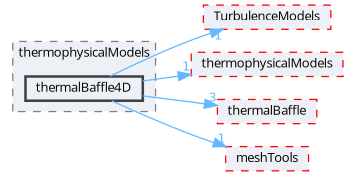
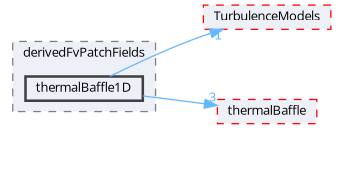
cluster "thermophysicalModels": label "thermophysicalModels" -> "derivedFvPatchFields"
node "thermophysicalModels": removed
node "thermalBaffle4D": label "thermalBaffle4D" -> "thermalBaffle1D"
node "meshTools": removed
